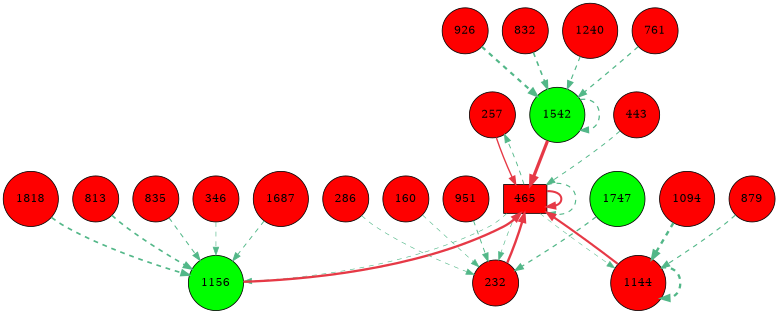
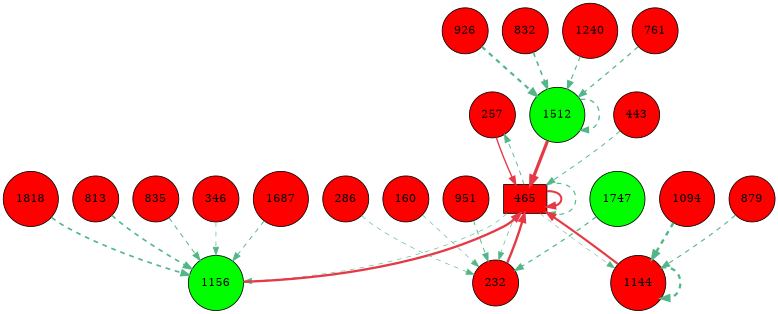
node "1542": label "1542" -> "1512"
